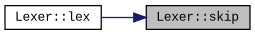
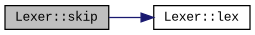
edge "Lexer::lex" -> "Lexer::skip": reversed
